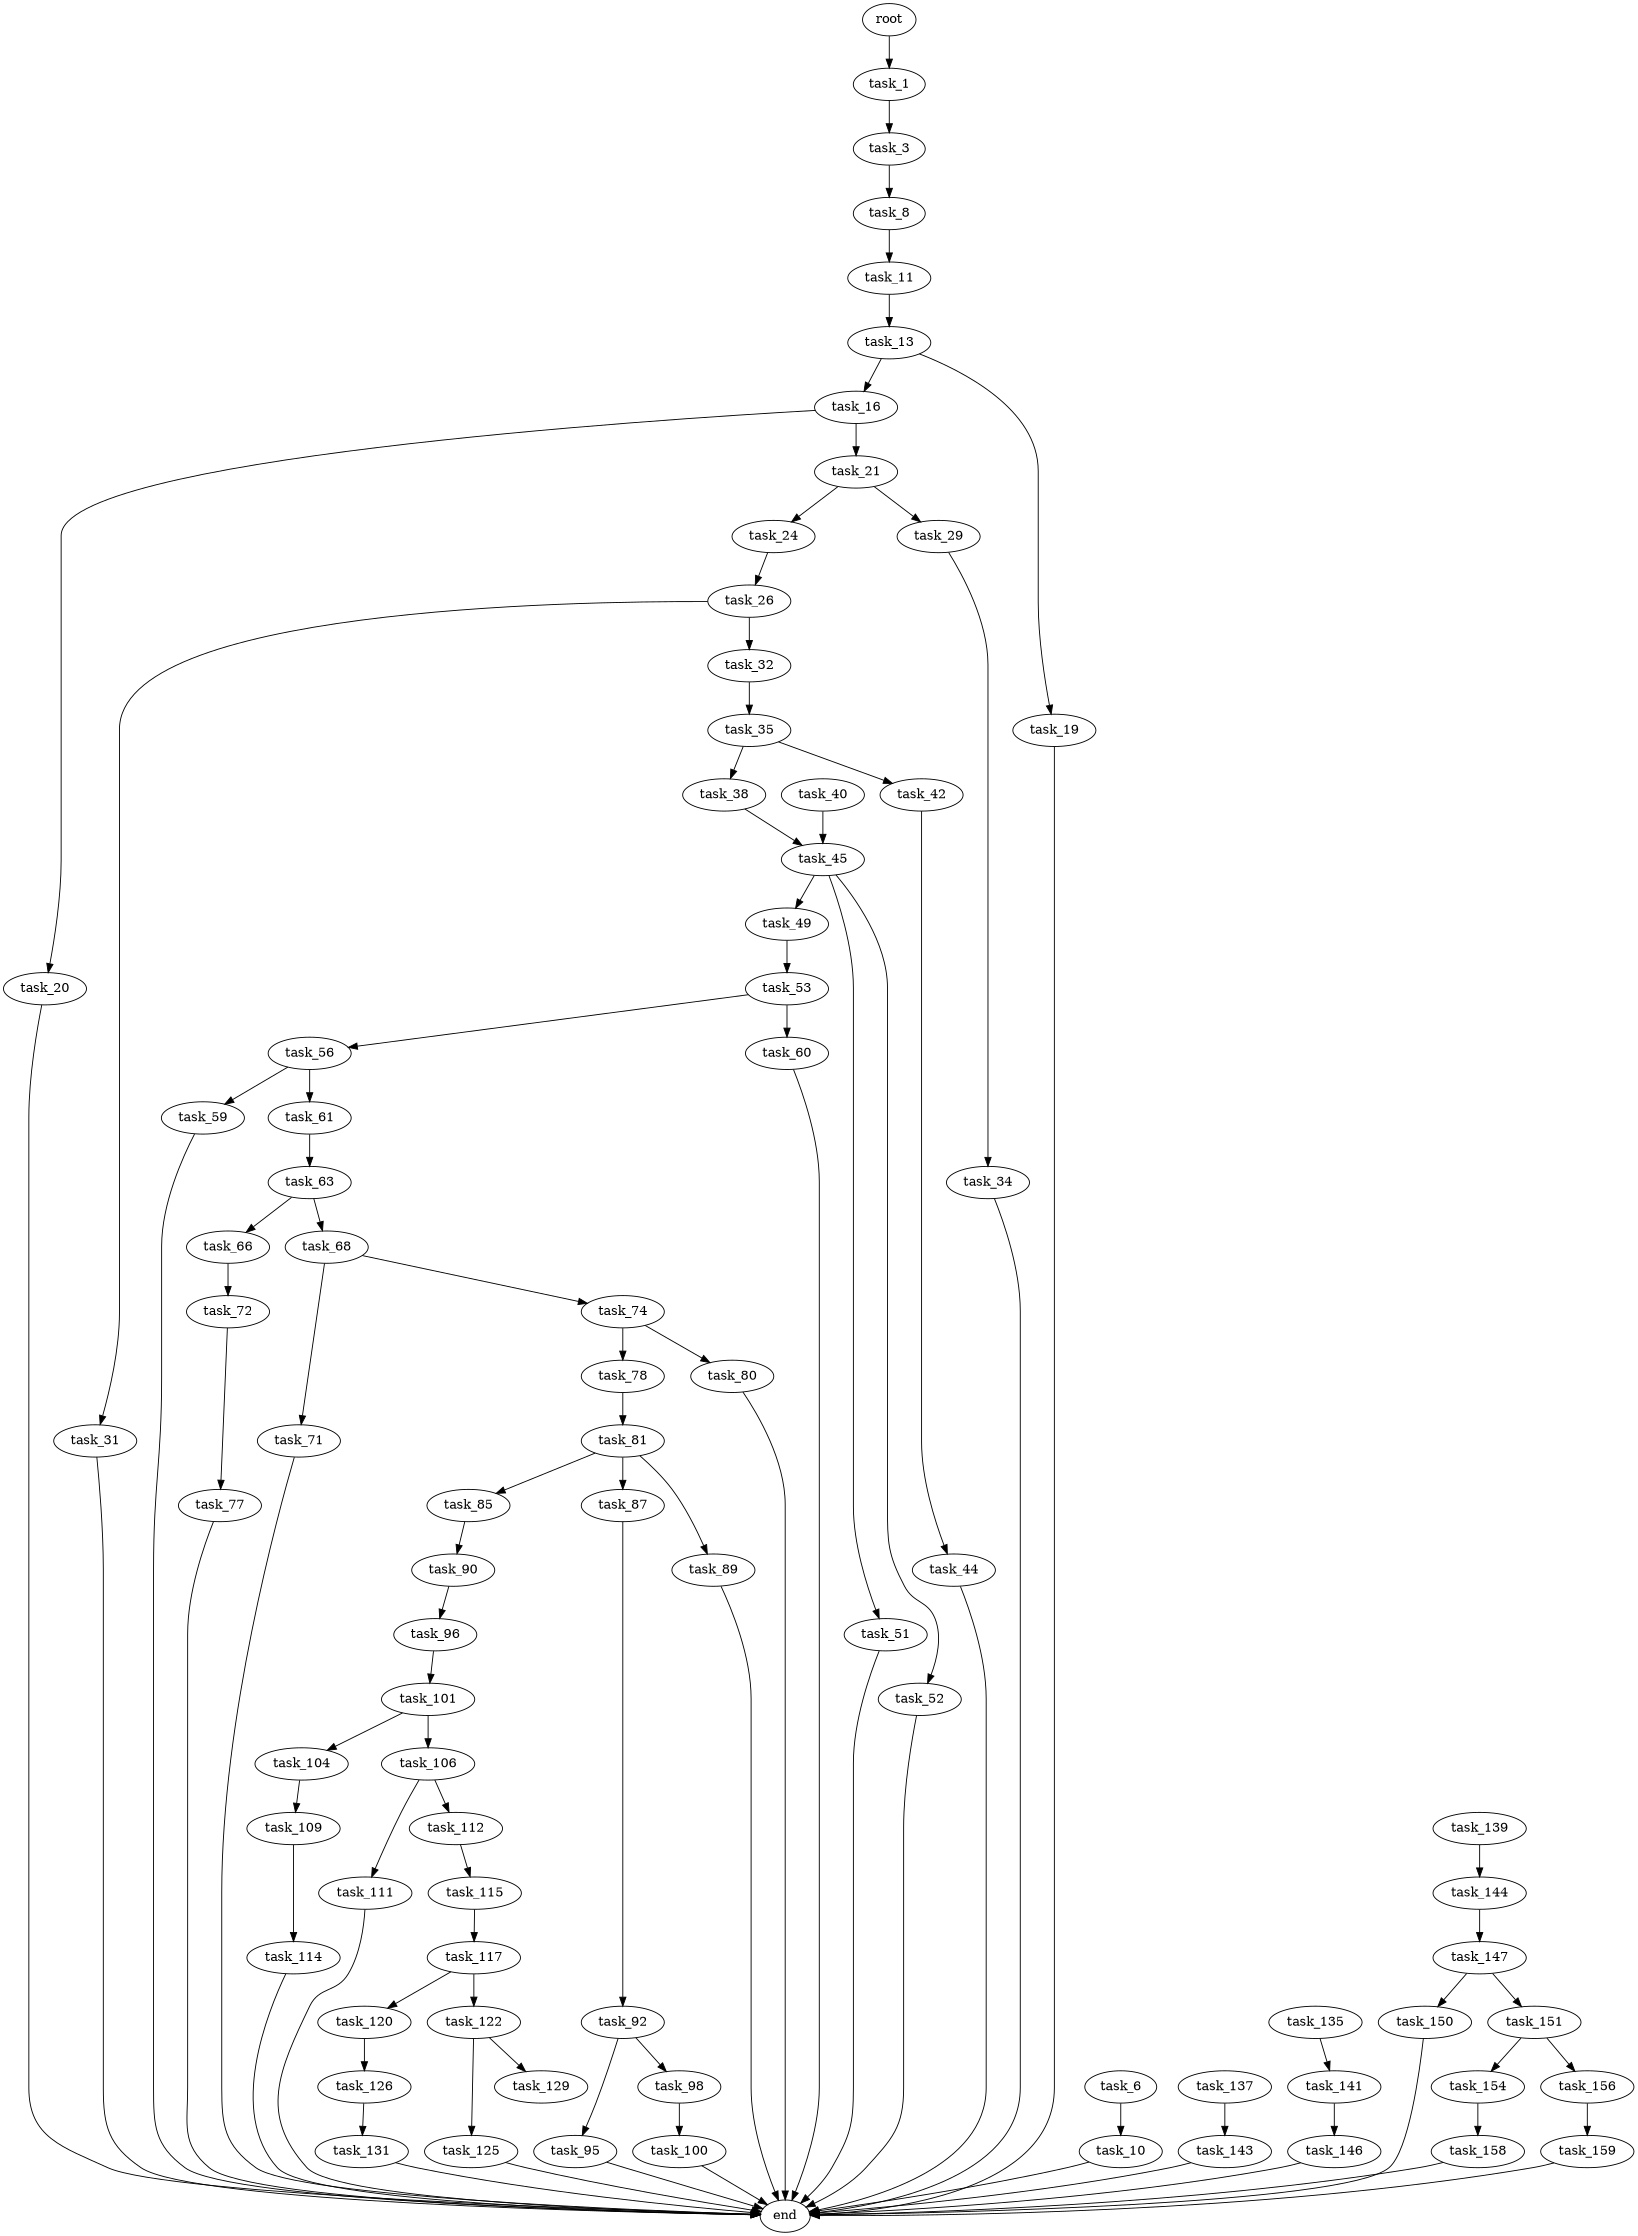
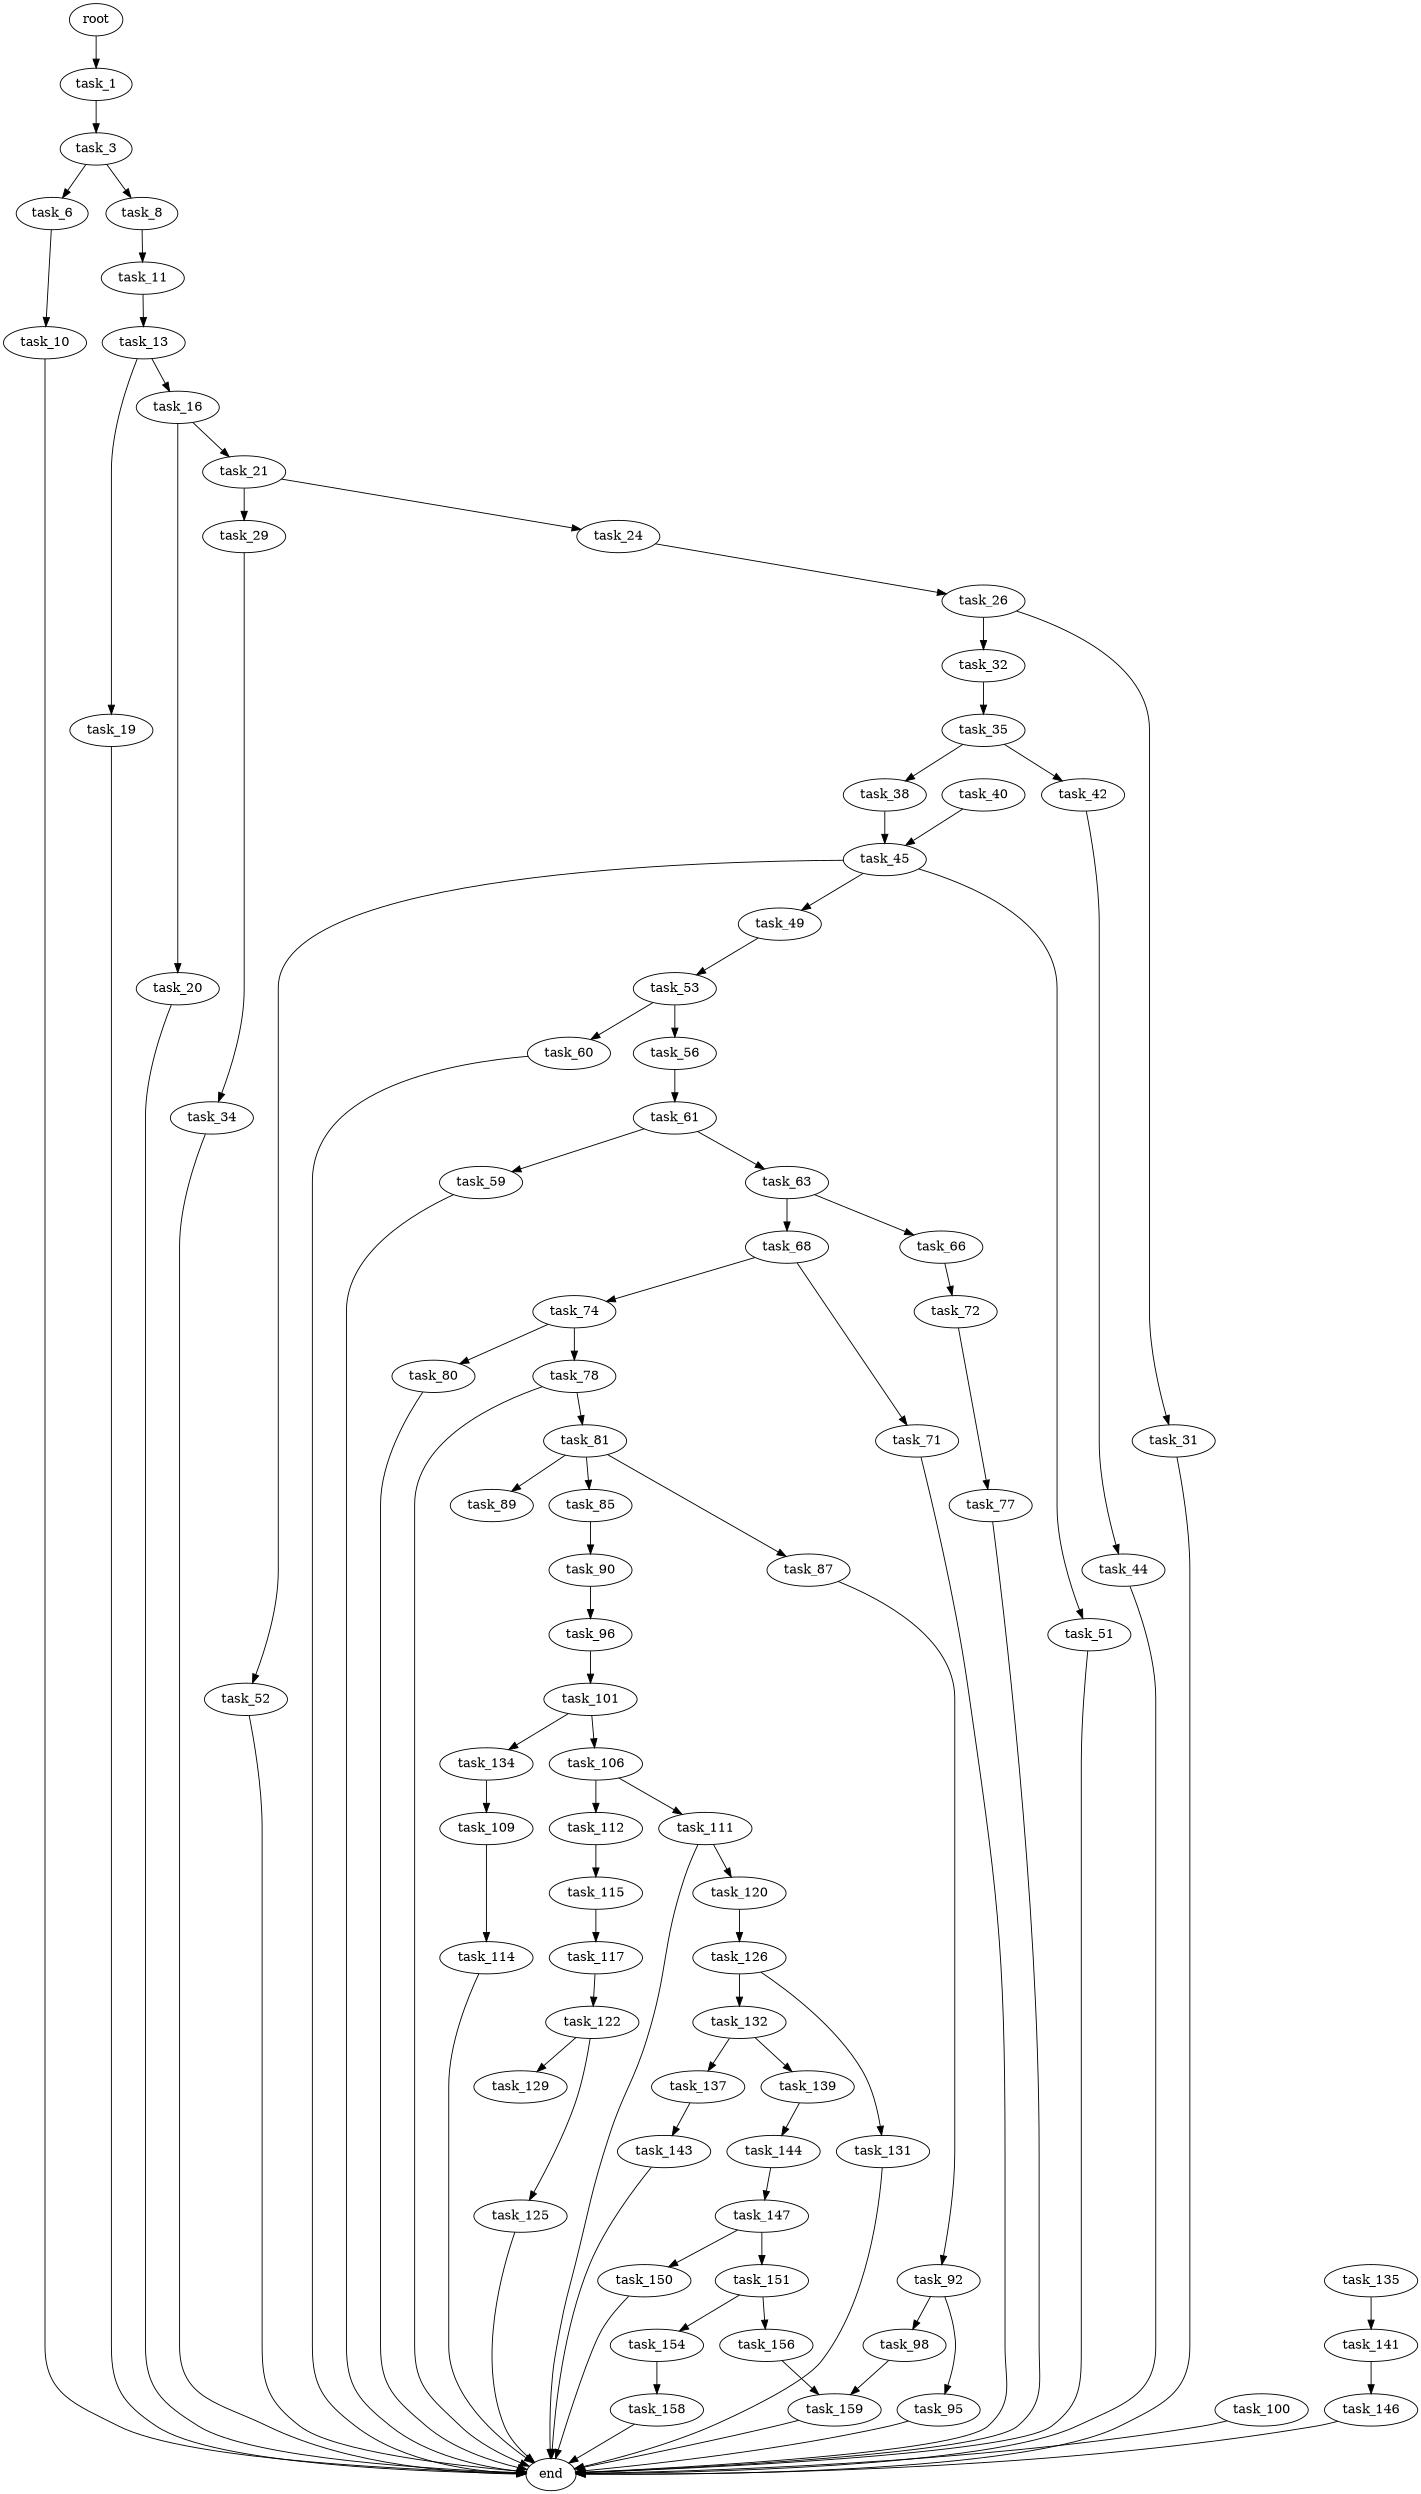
edge "task_3" -> "task_6": added
edge "task_56" -> "task_59": now "task_61" -> "task_59"
node "task_104": label "task_104" -> "task_134"
edge "task_89" -> "end": now "task_78" -> "end"
edge "task_117" -> "task_120": now "task_111" -> "task_120"
node "task_132": added
edge "task_98" -> "task_100": now "task_98" -> "task_159"
